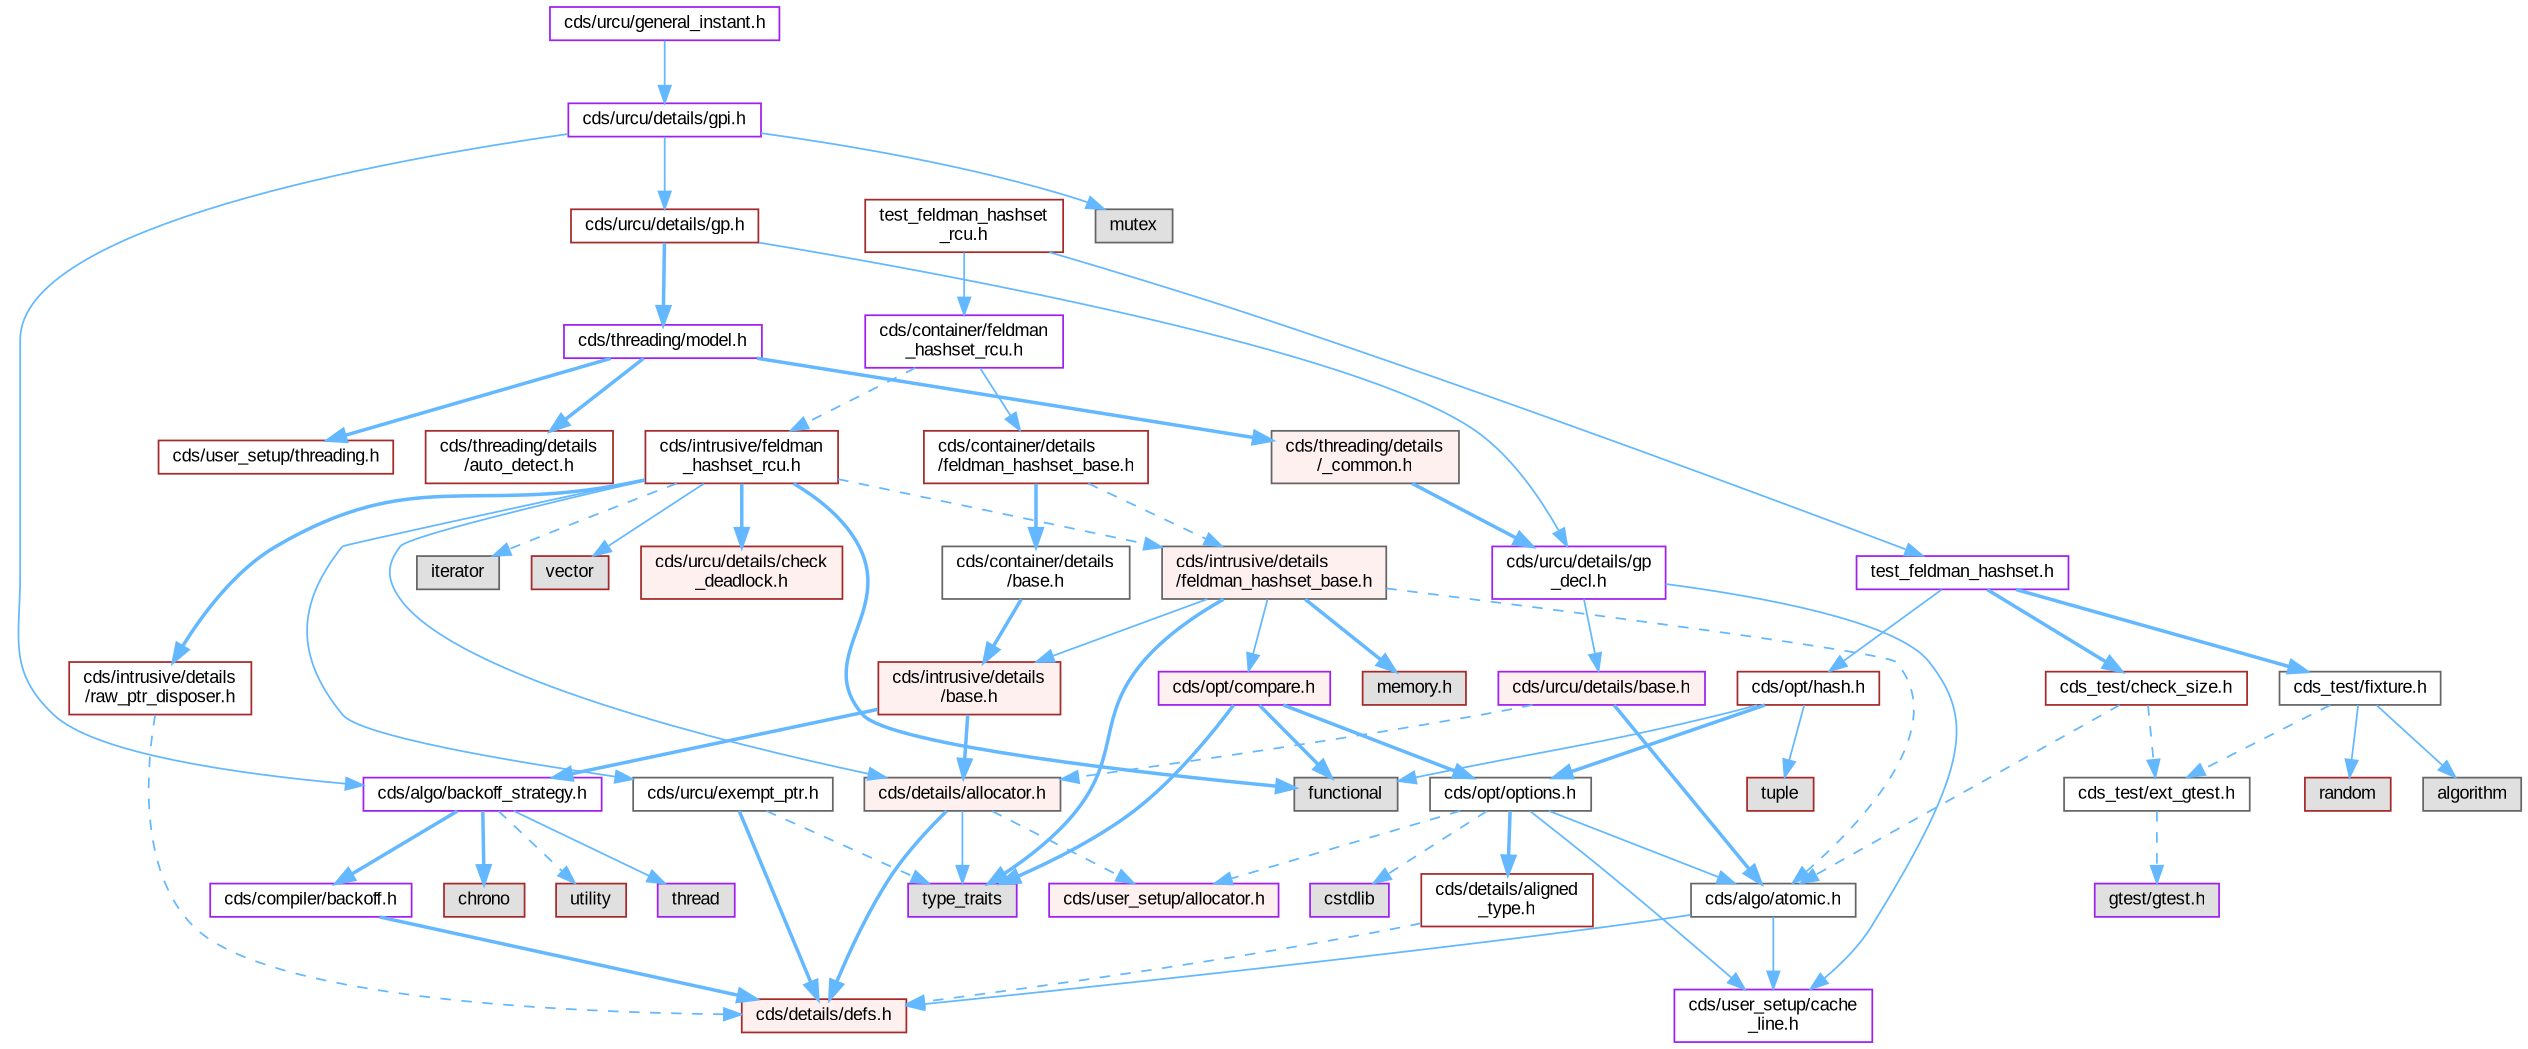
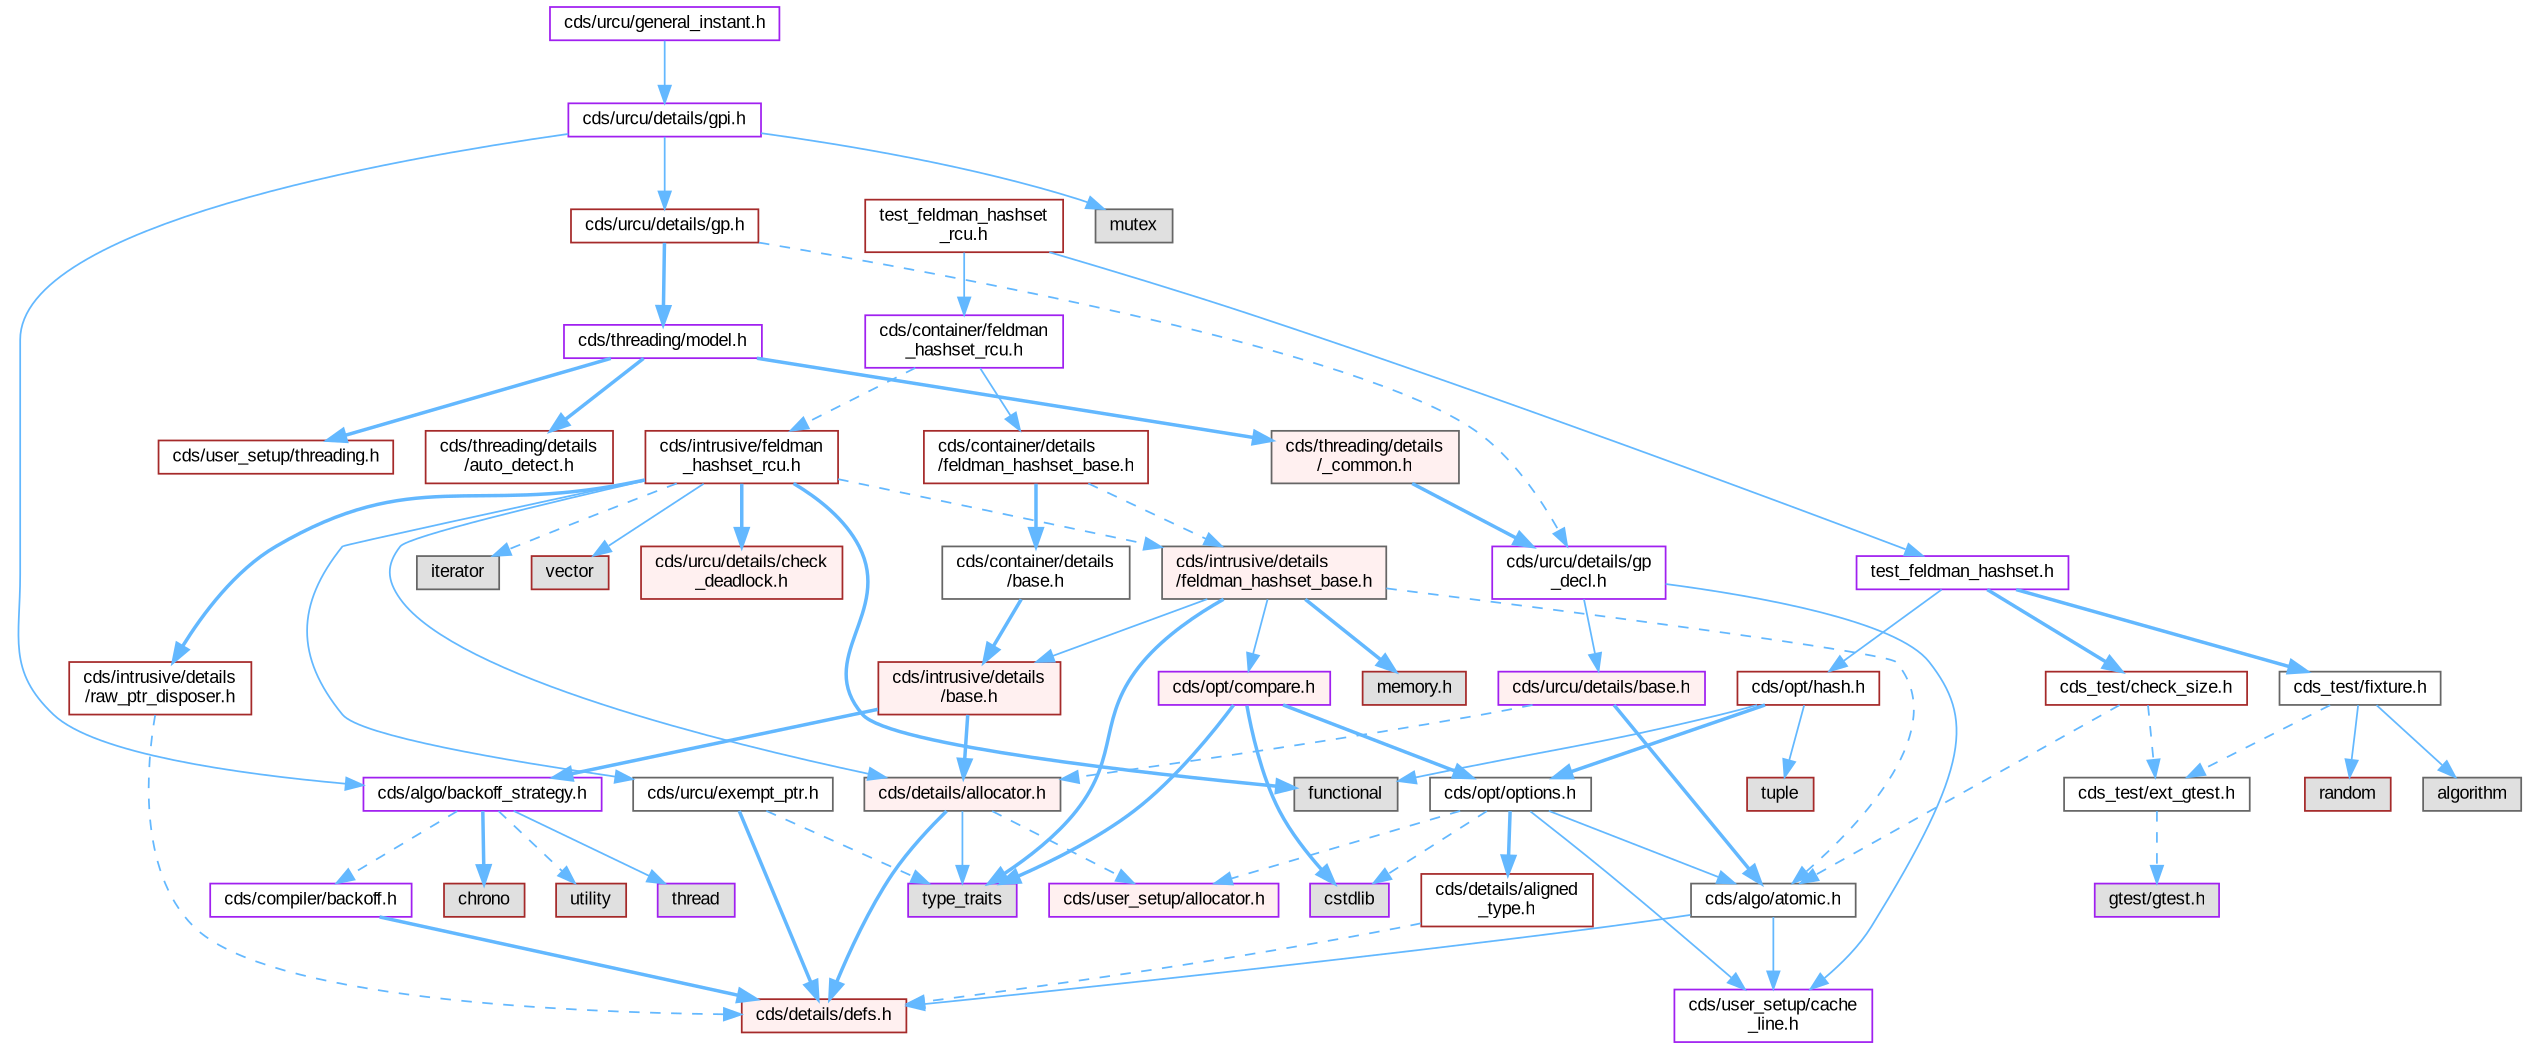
edge "cds/urcu/details/gp.h" -> "cds/urcu/details/gp _decl.h": style solid -> dashed
edge "cds/opt/compare.h" -> "functional": now "cds/opt/compare.h" -> "cstdlib"
edge "cds/algo/backoff_strategy.h" -> "cds/compiler/backoff.h": style bold -> dashed
